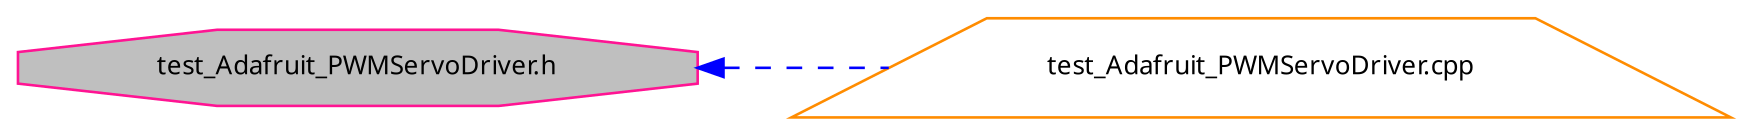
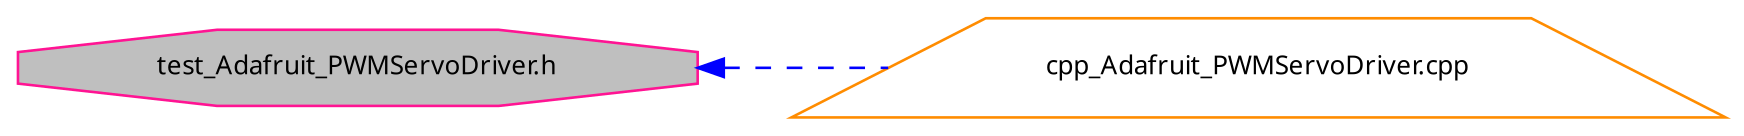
node "test_Adafruit_PWMServoDriver.cpp": label "test_Adafruit_PWMServoDriver.cpp" -> "cpp_Adafruit_PWMServoDriver.cpp"
